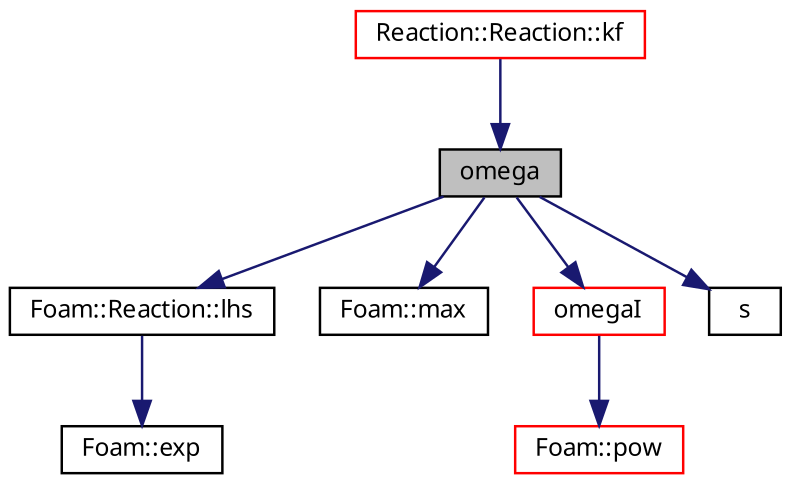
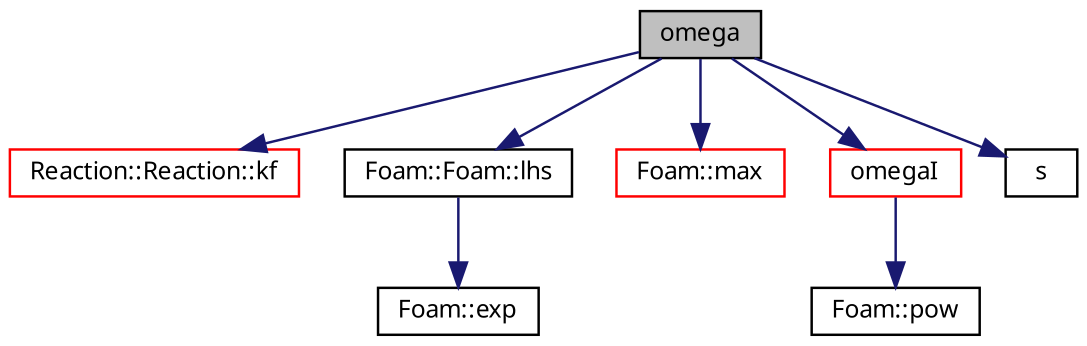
edge "Reaction::Reaction::kf" -> "omega": reversed
node "Foam::Reaction::lhs": label "Foam::Reaction::lhs" -> "Foam::Foam::lhs"
node "Foam::max": color black -> red
node "Foam::pow": color red -> black
